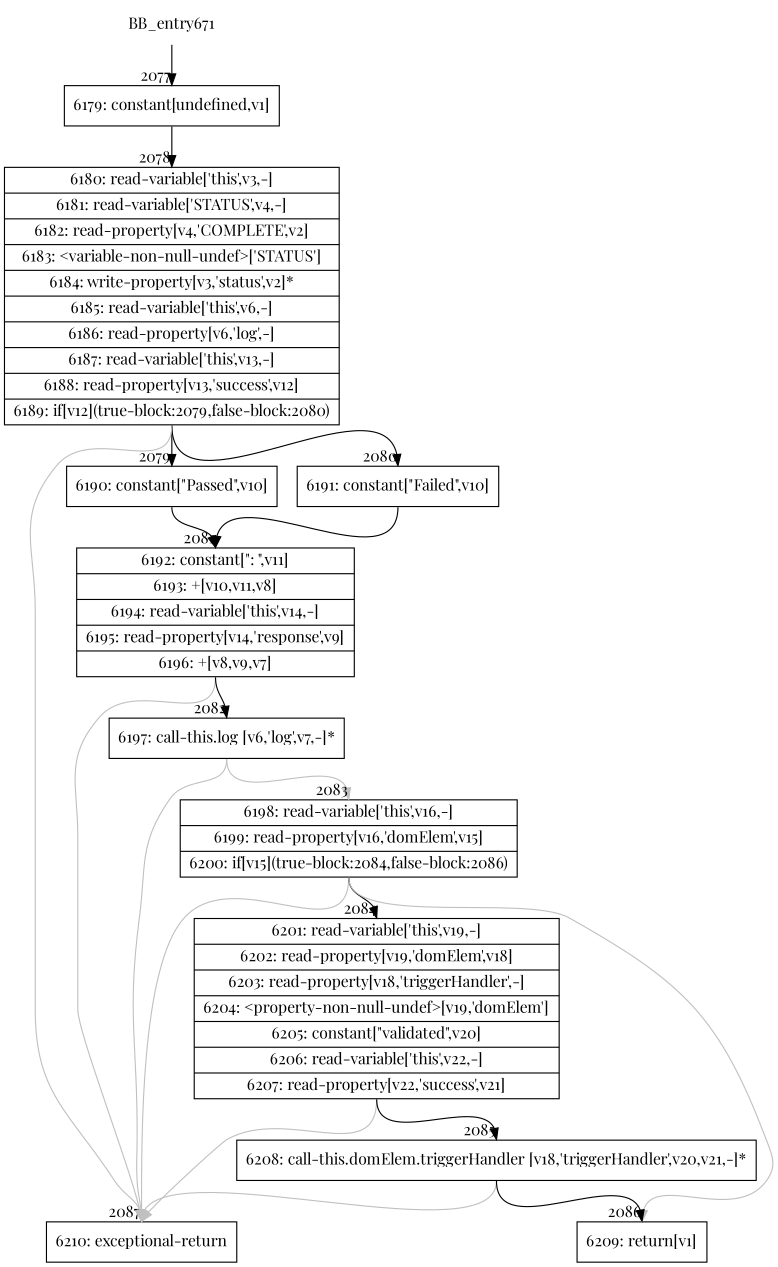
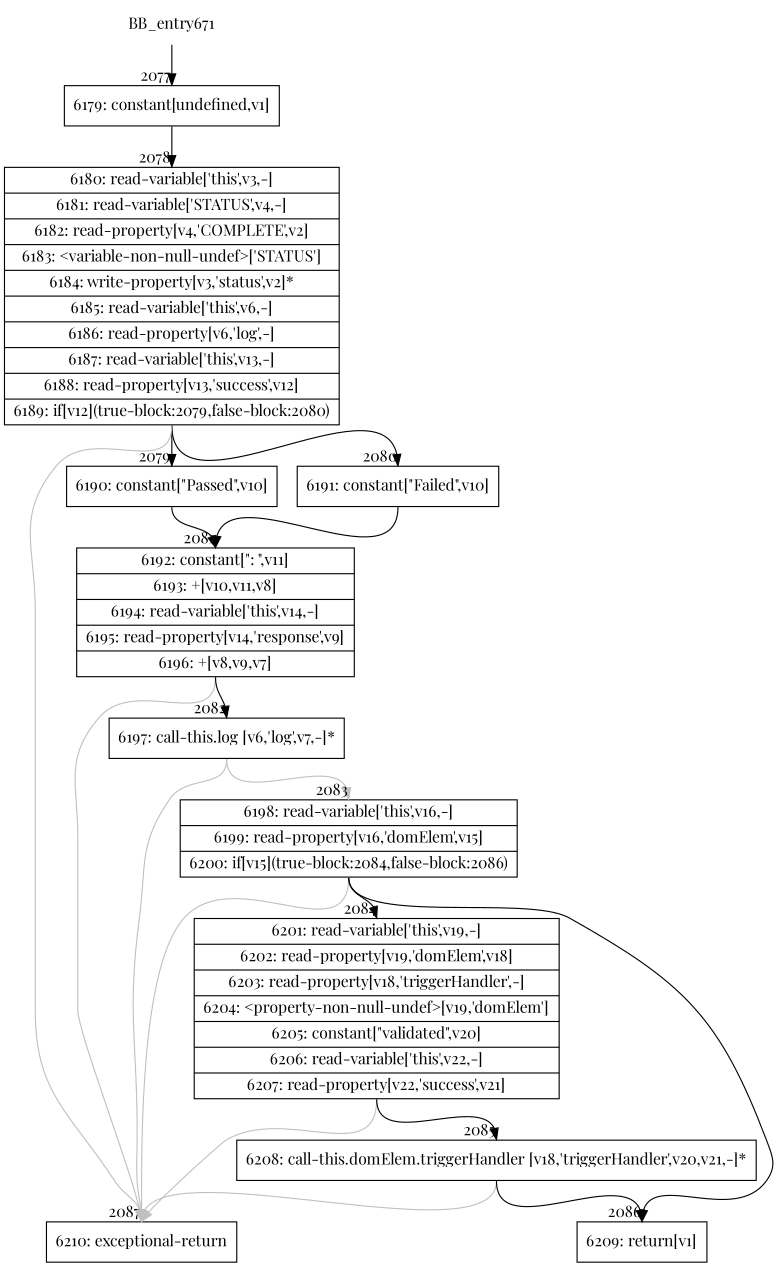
edge "6198: read-variable['this',v16,-]" -> "6209: return[v1]": color gray -> black
